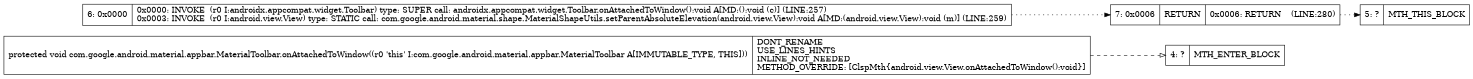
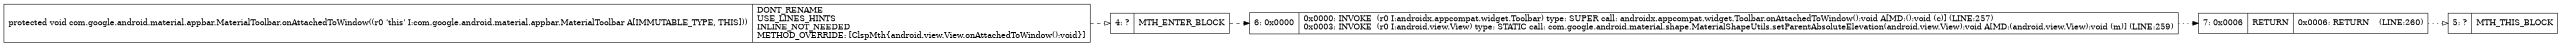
node "7: 0x0006": text "0x0006: RETURN    (LINE:280)" -> "0x0006: RETURN    (LINE:260)"
edge "7: 0x0006" -> "5: ?": arrowhead normal -> onormal
edge "4: ?" -> "6: 0x0000": added
